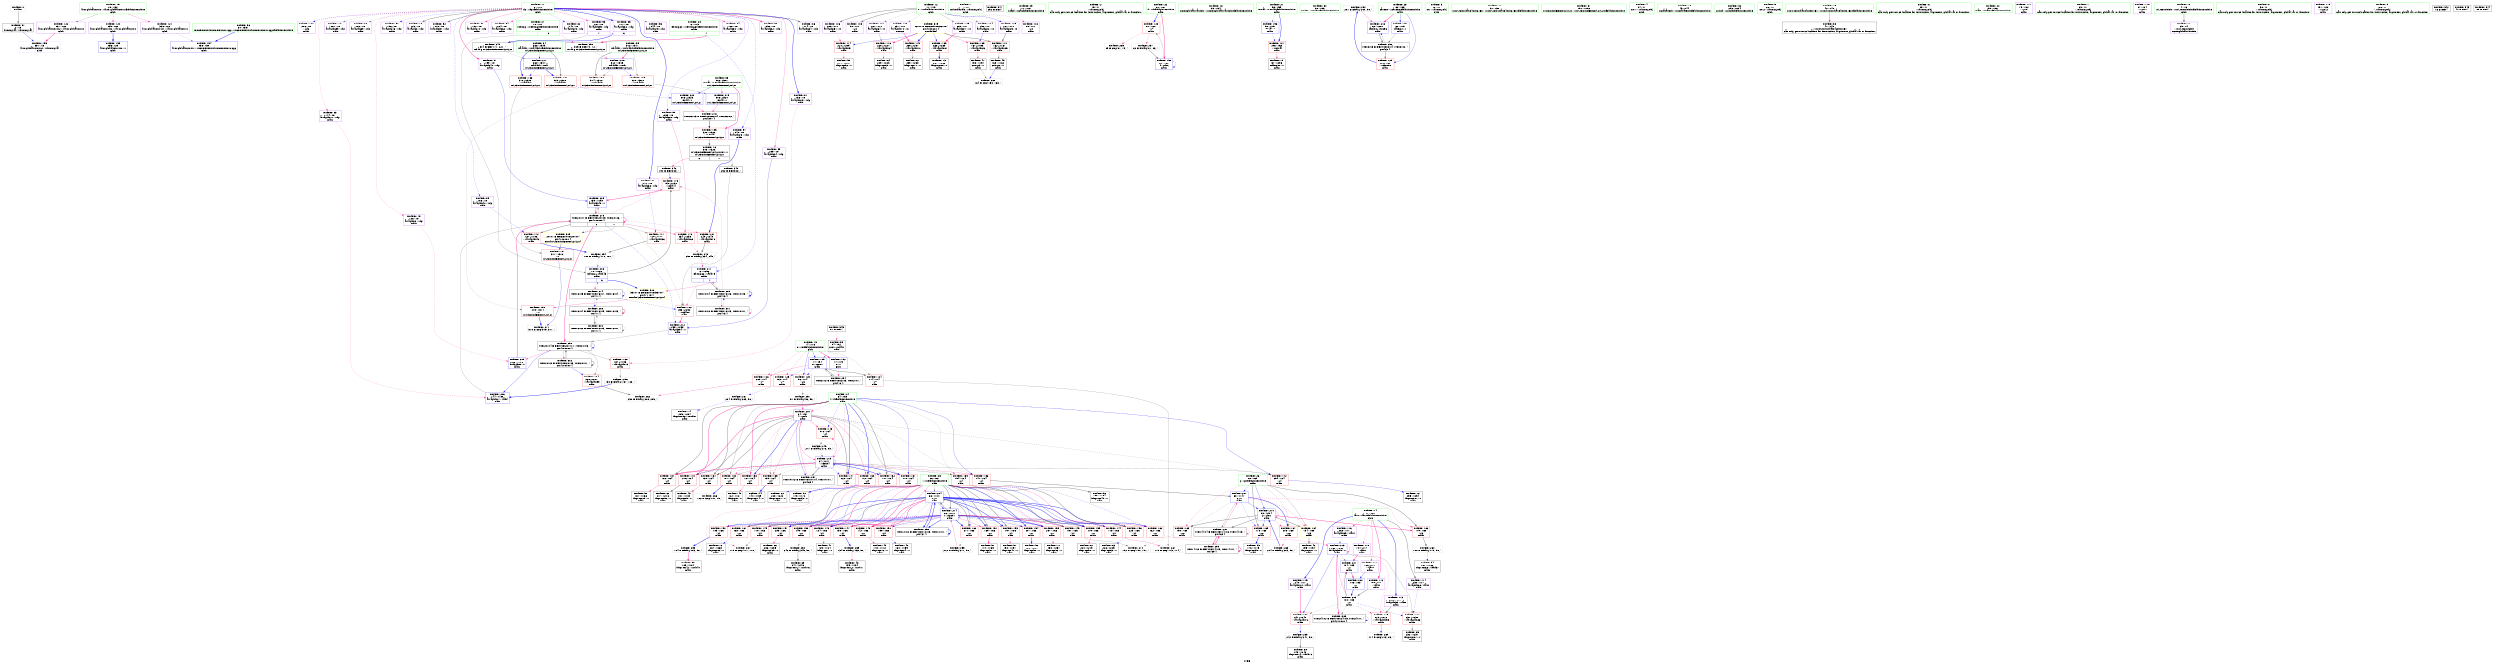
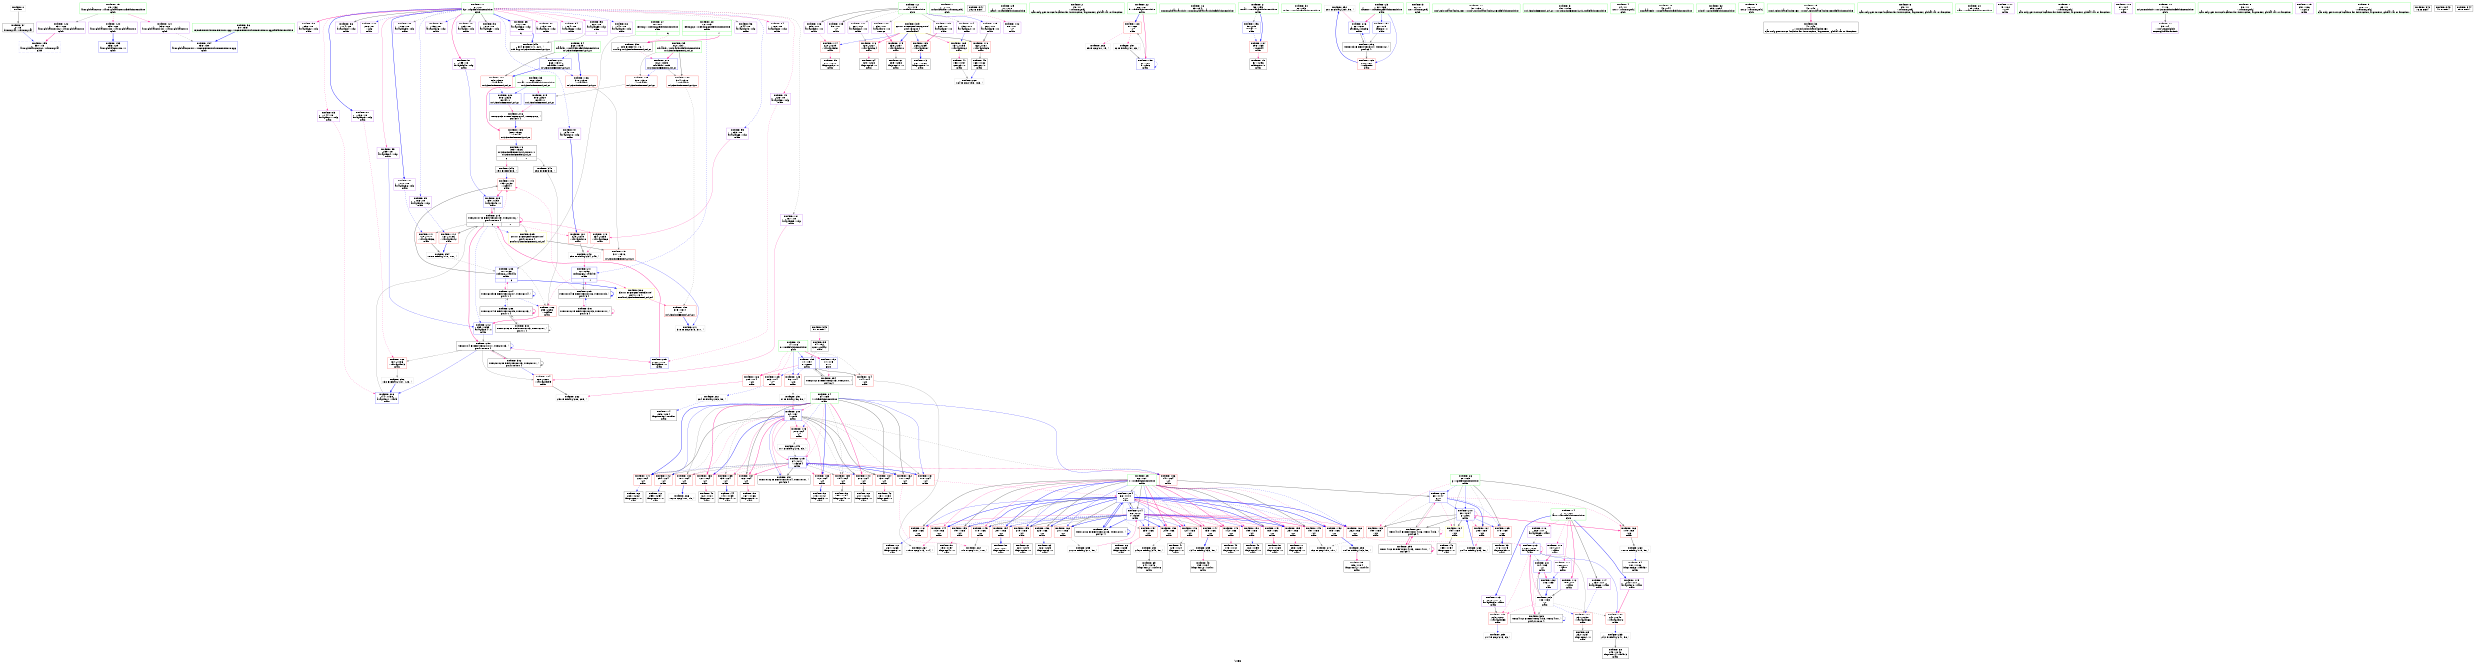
node "NodeID: 169": color red -> yellow
edge "NodeID: 101" -> "NodeID: 184": added
